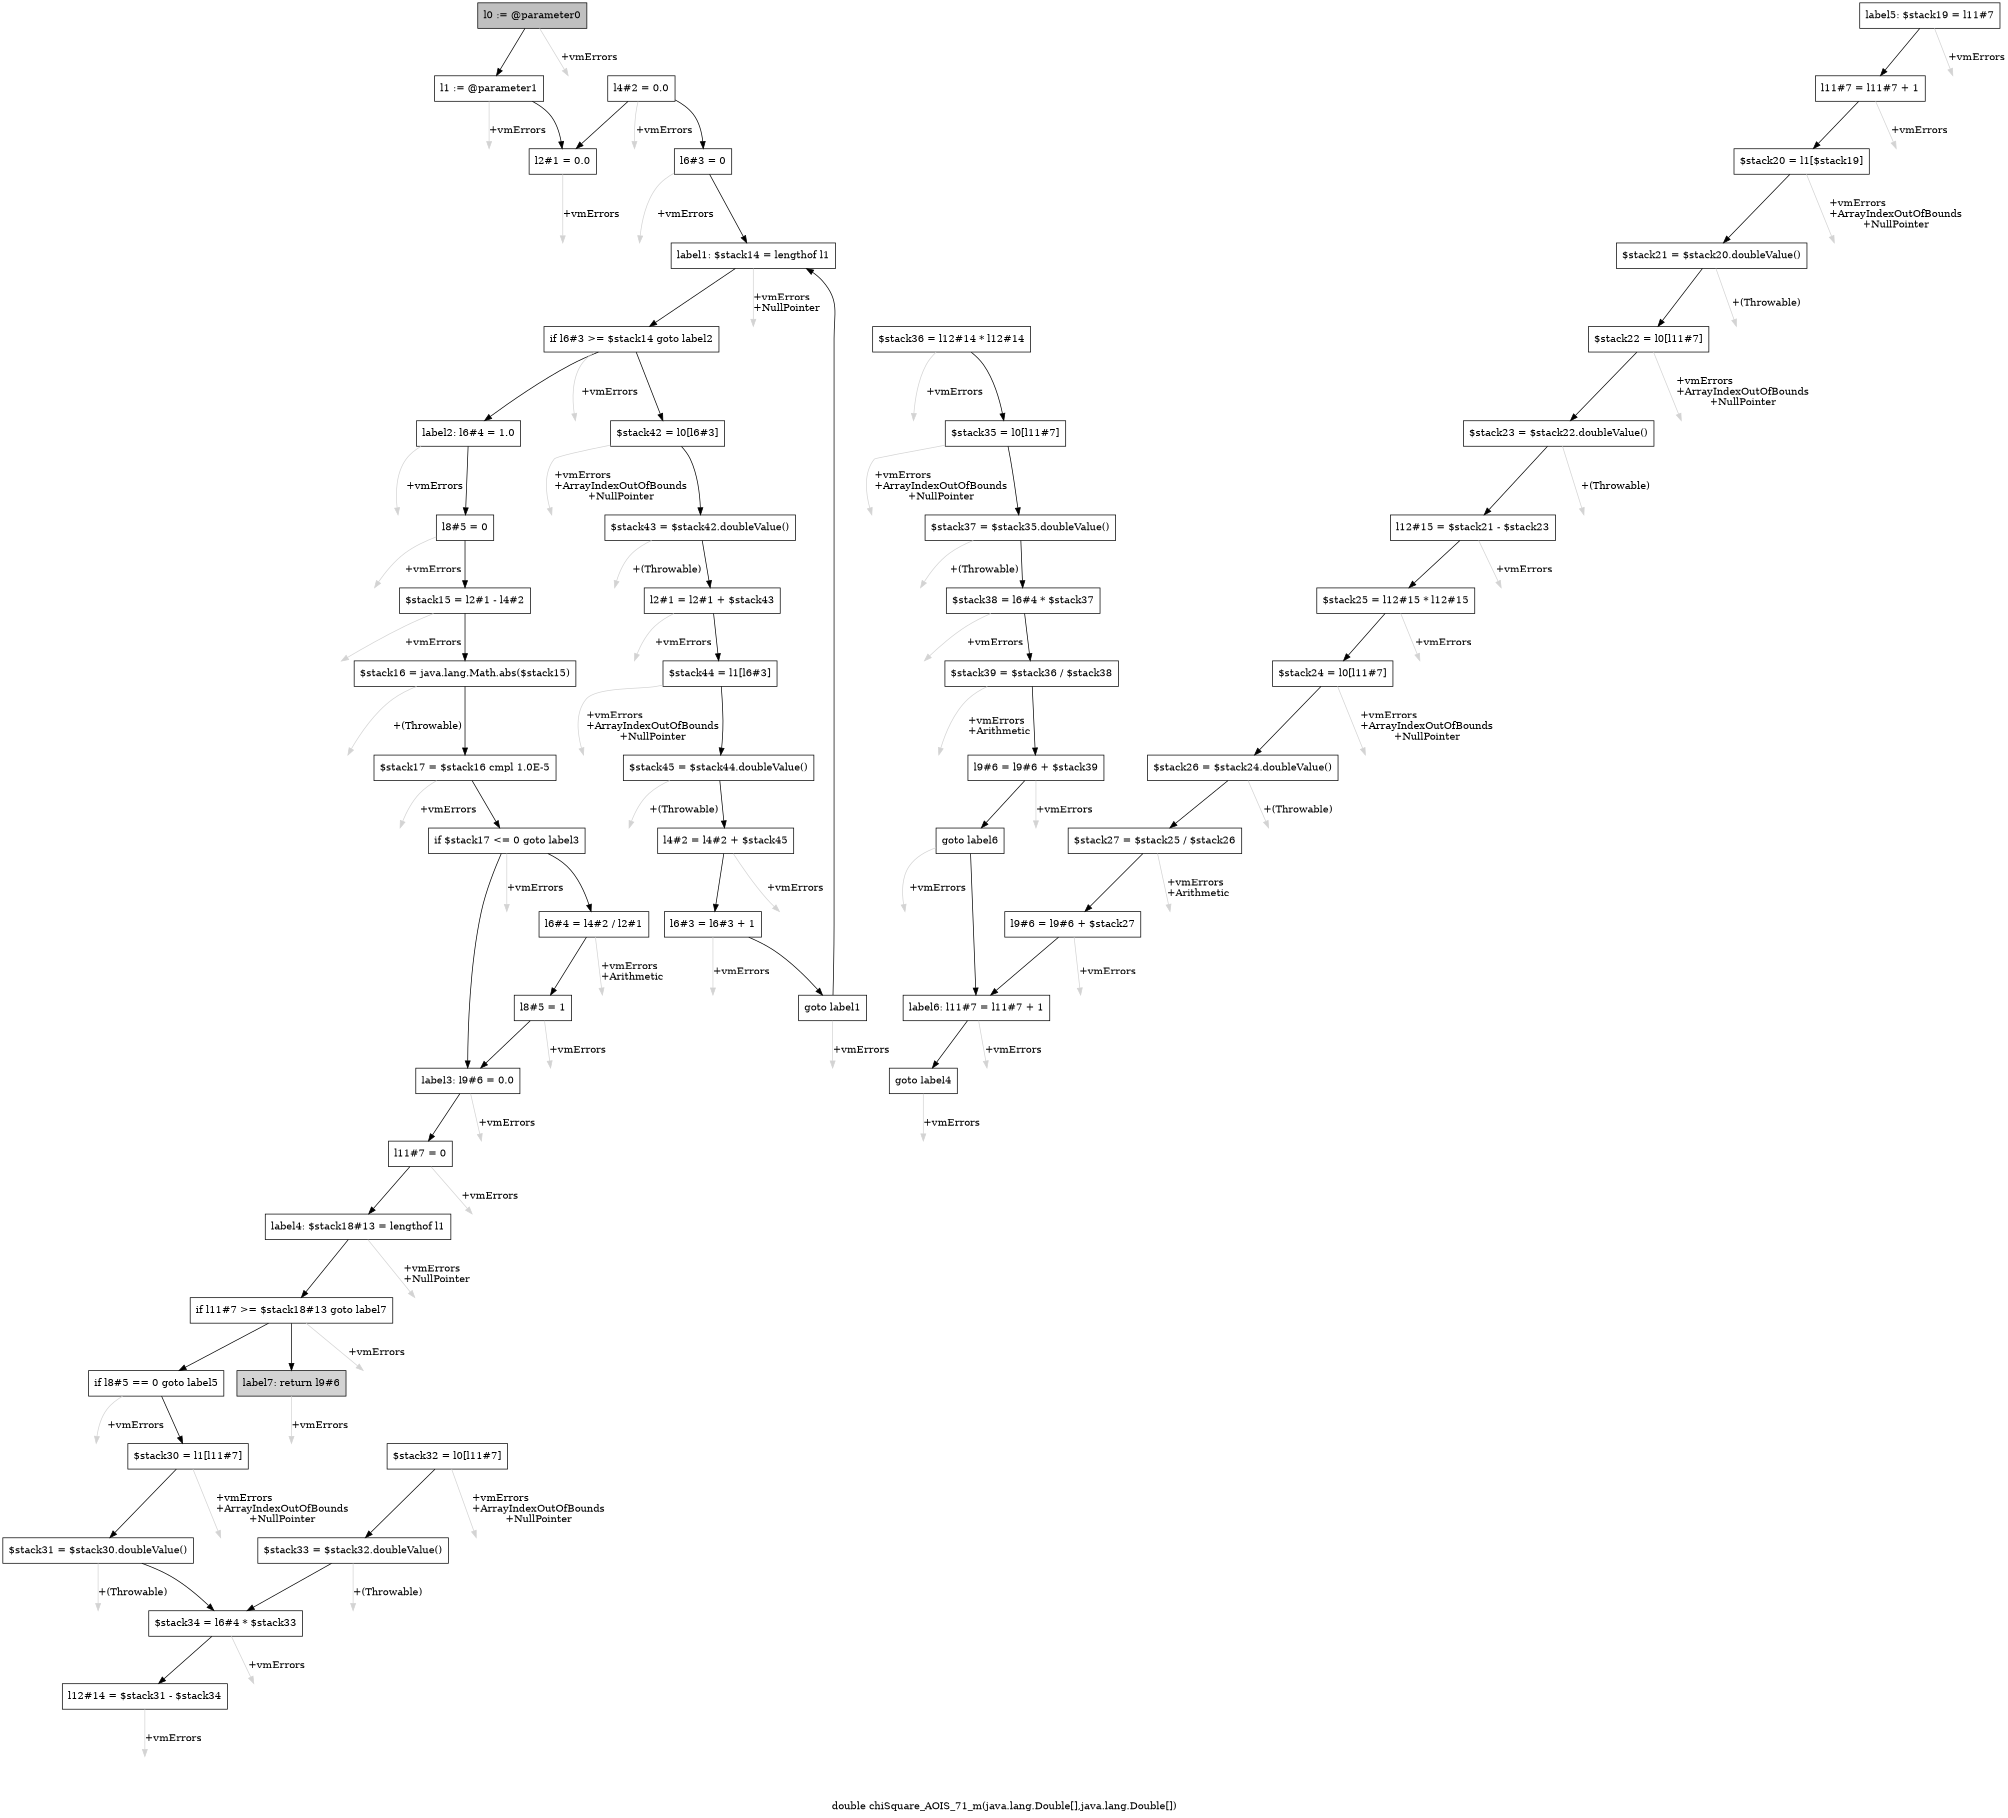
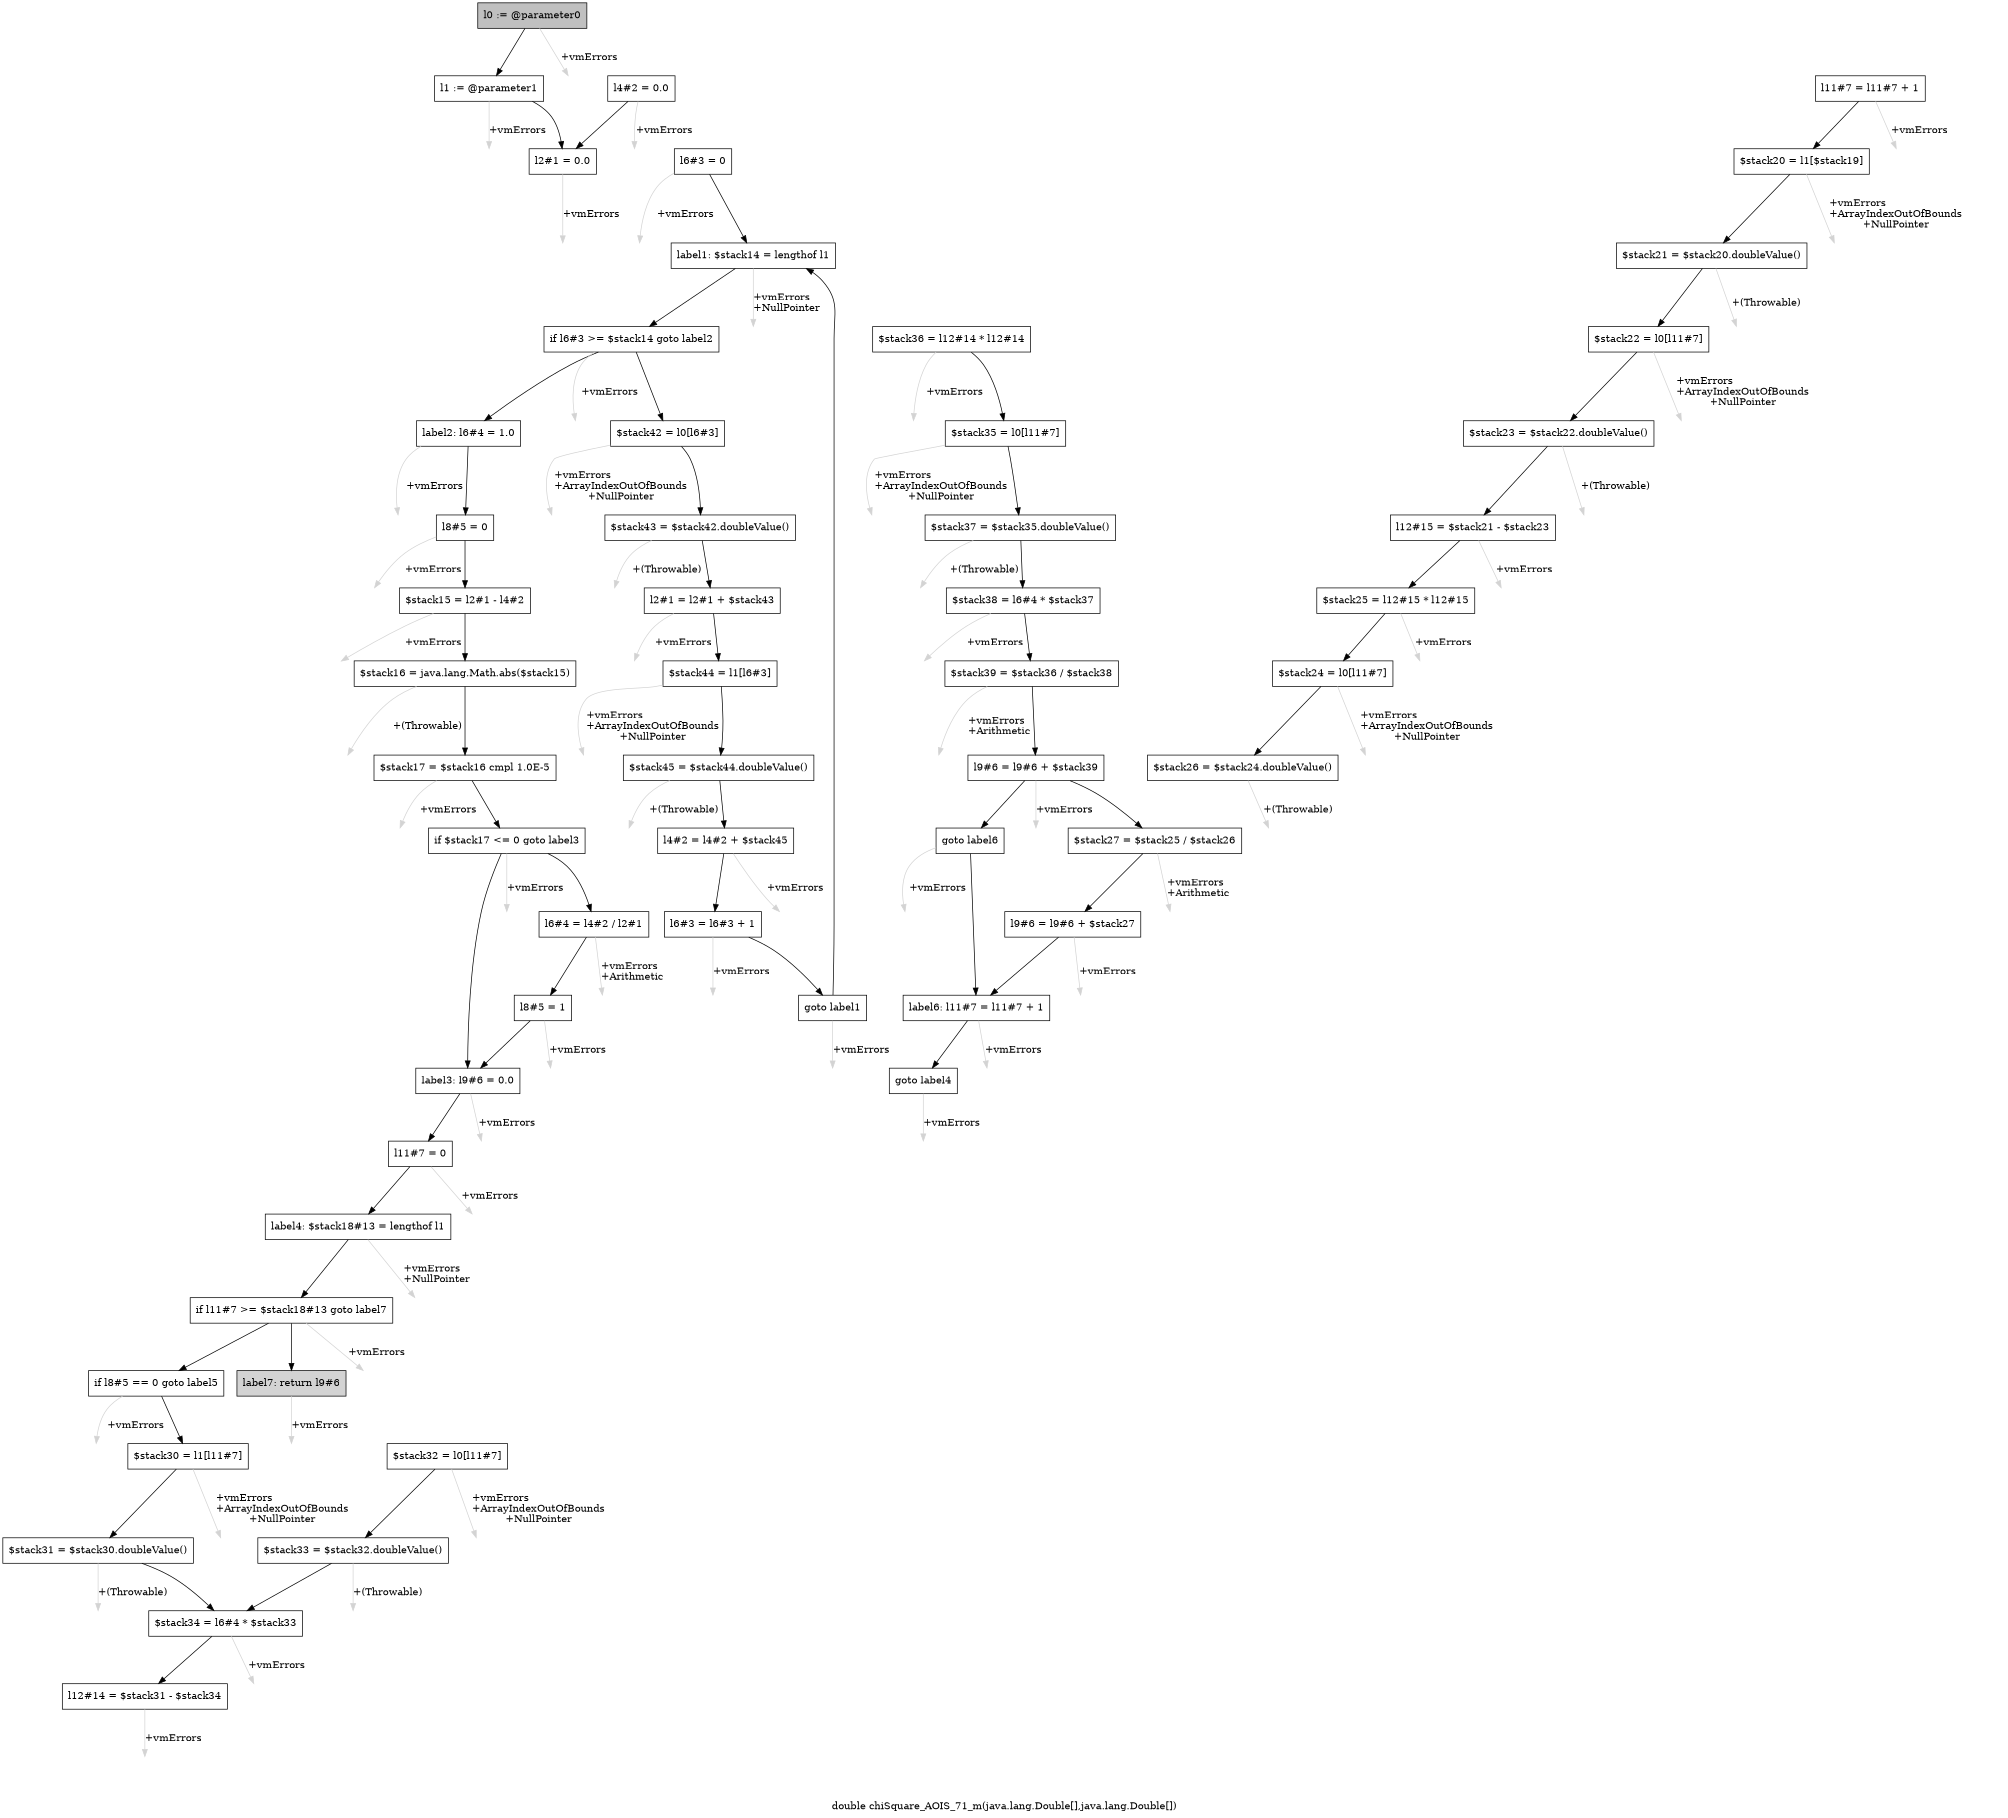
node "label5: $stack19 = l11#7": removed
edge "l4#2 = 0.0" -> "l6#3 = 0": removed
edge "$stack26 = $stack24.doubleValue()" -> "$stack27 = $stack25 / $stack26": now "l9#6 = l9#6 + $stack39" -> "$stack27 = $stack25 / $stack26"
